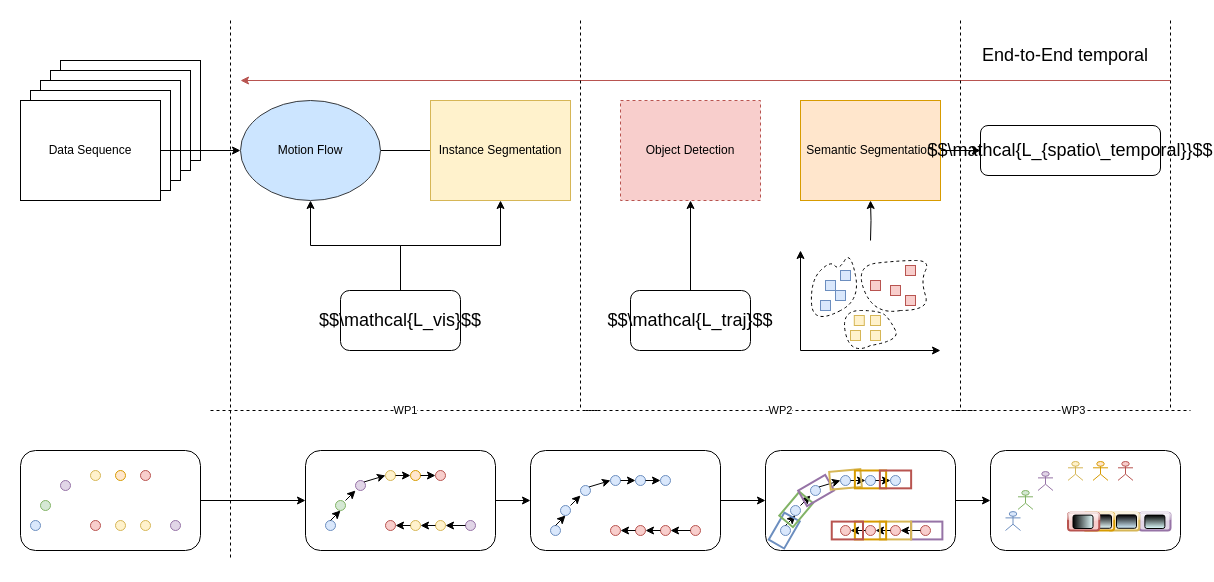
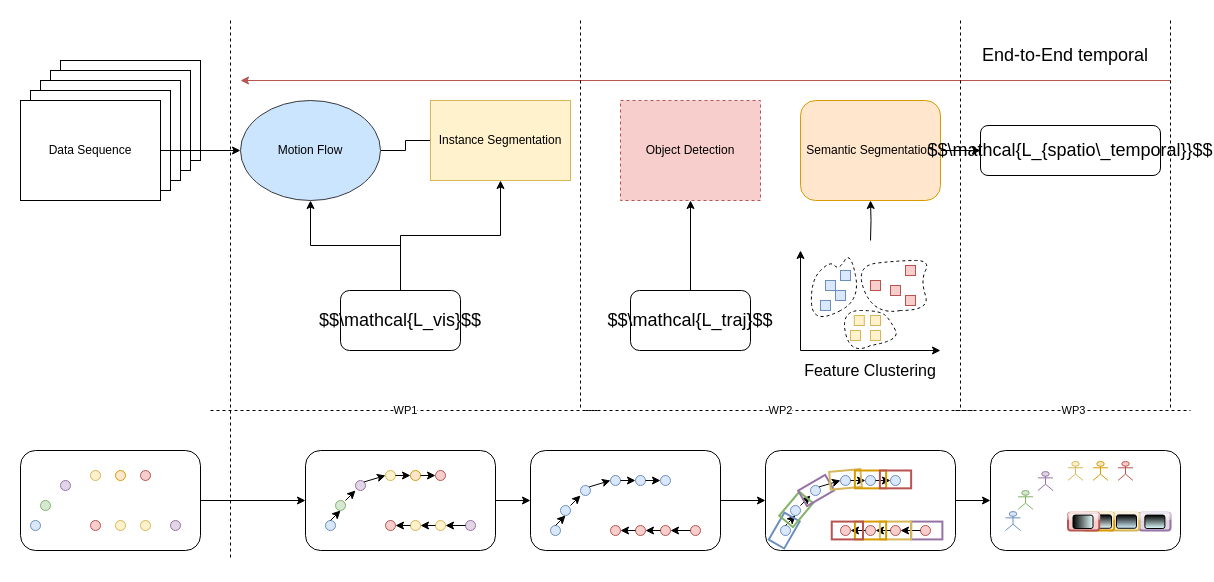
node "Instance Segmentation": size 140x100 -> 140x80
node "Semantic Segmentation": shape rectangle -> rounded rectangle
node "Feature Clustering": added
